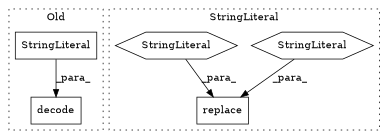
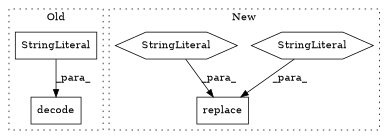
cluster "StringLiteral": label "StringLiteral" -> "New"
